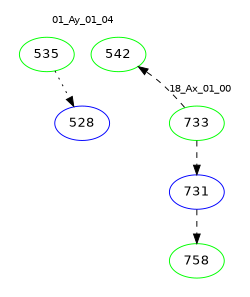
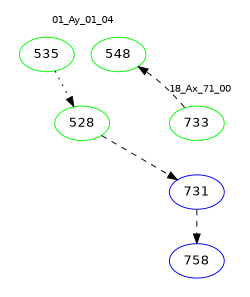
node "542": label "542" -> "548"
cluster "18_Ax_01_00": label "18_Ax_01_00" -> "18_Ax_71_00"
node "528": color blue -> green
edge "733" -> "731": now "528" -> "731"
node "758": color green -> blue
